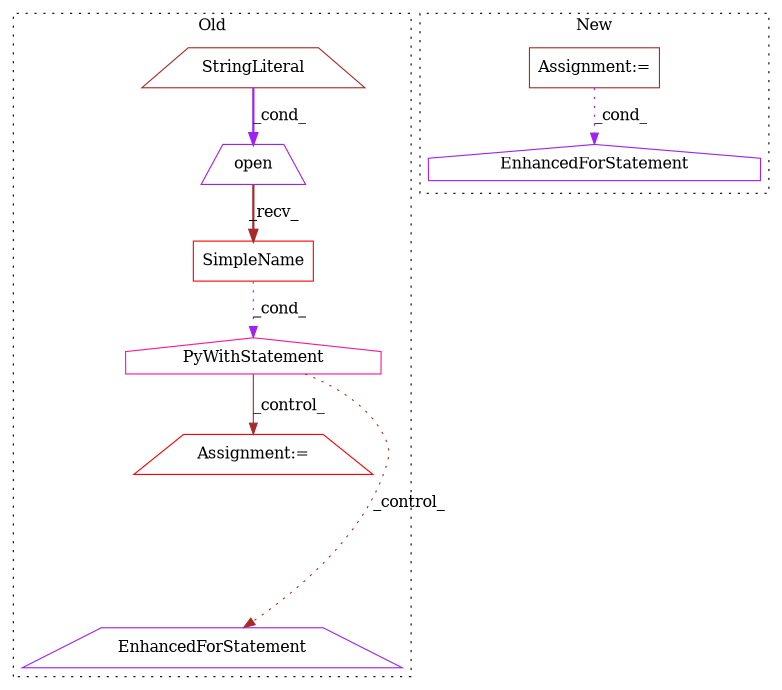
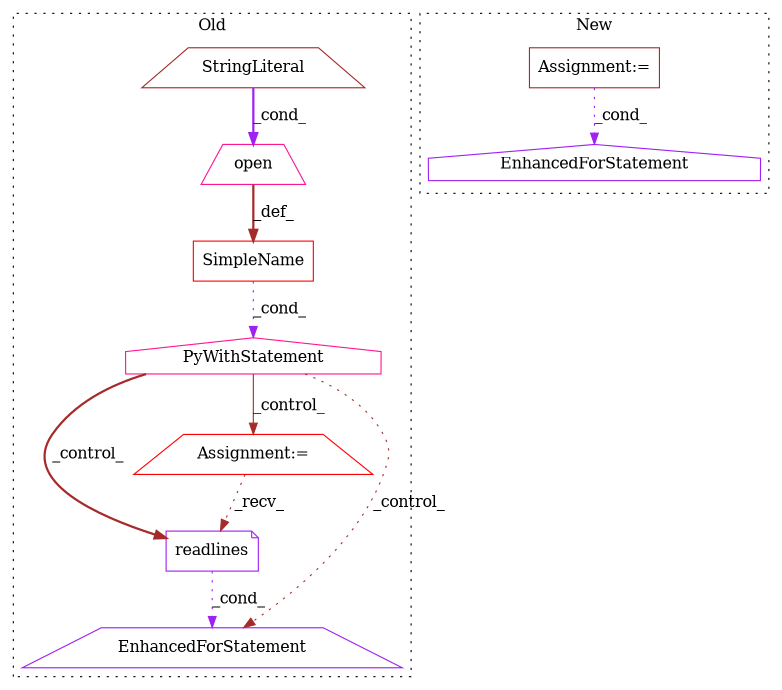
node "open": color purple -> deeppink
edge "open" -> "SimpleName": label "_recv_" -> "_def_"
node "readlines": added
